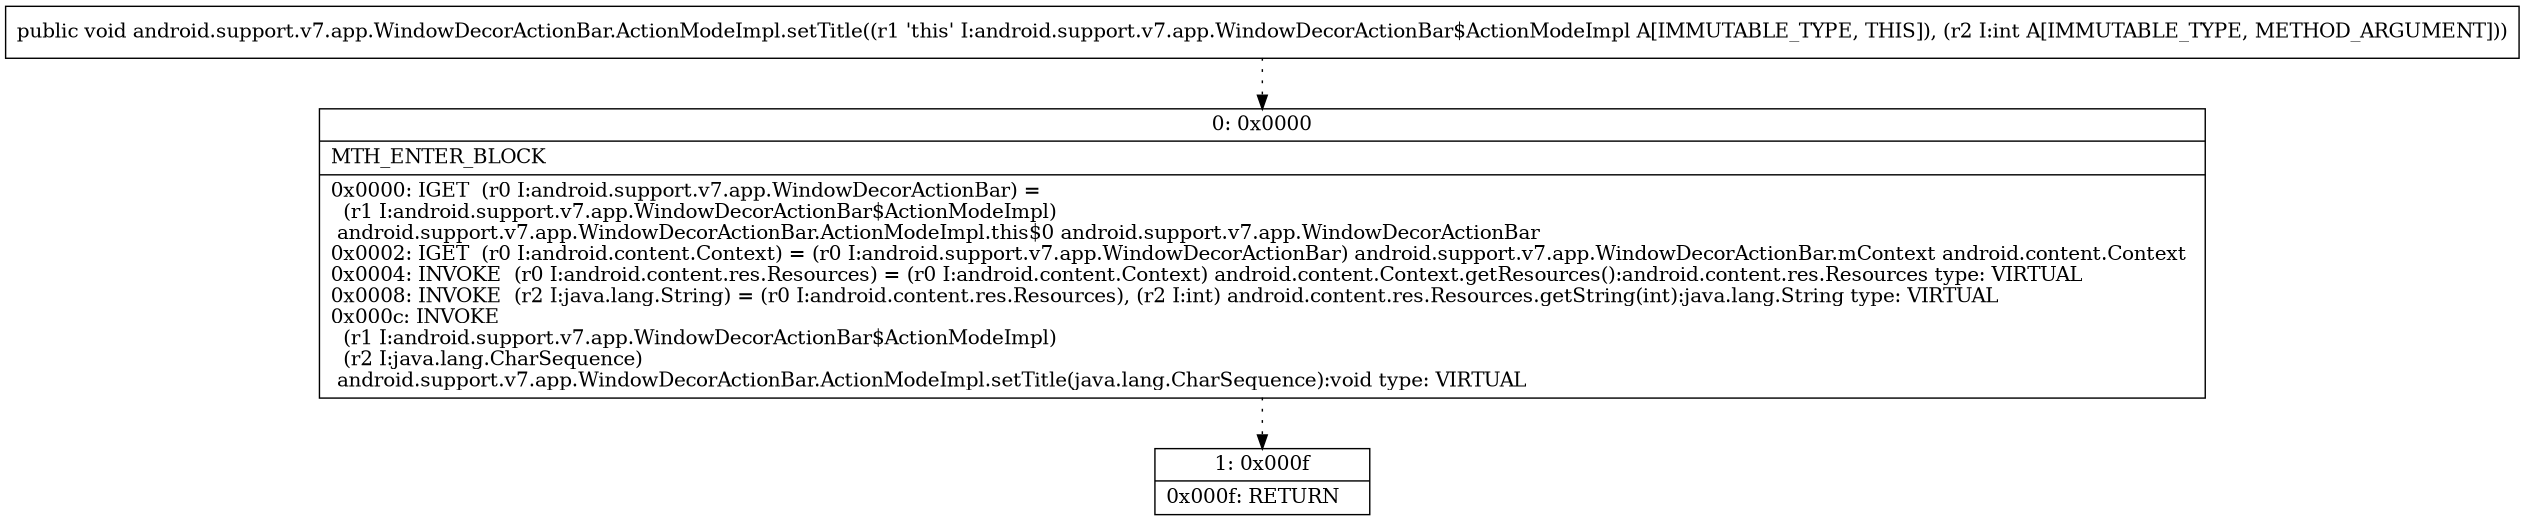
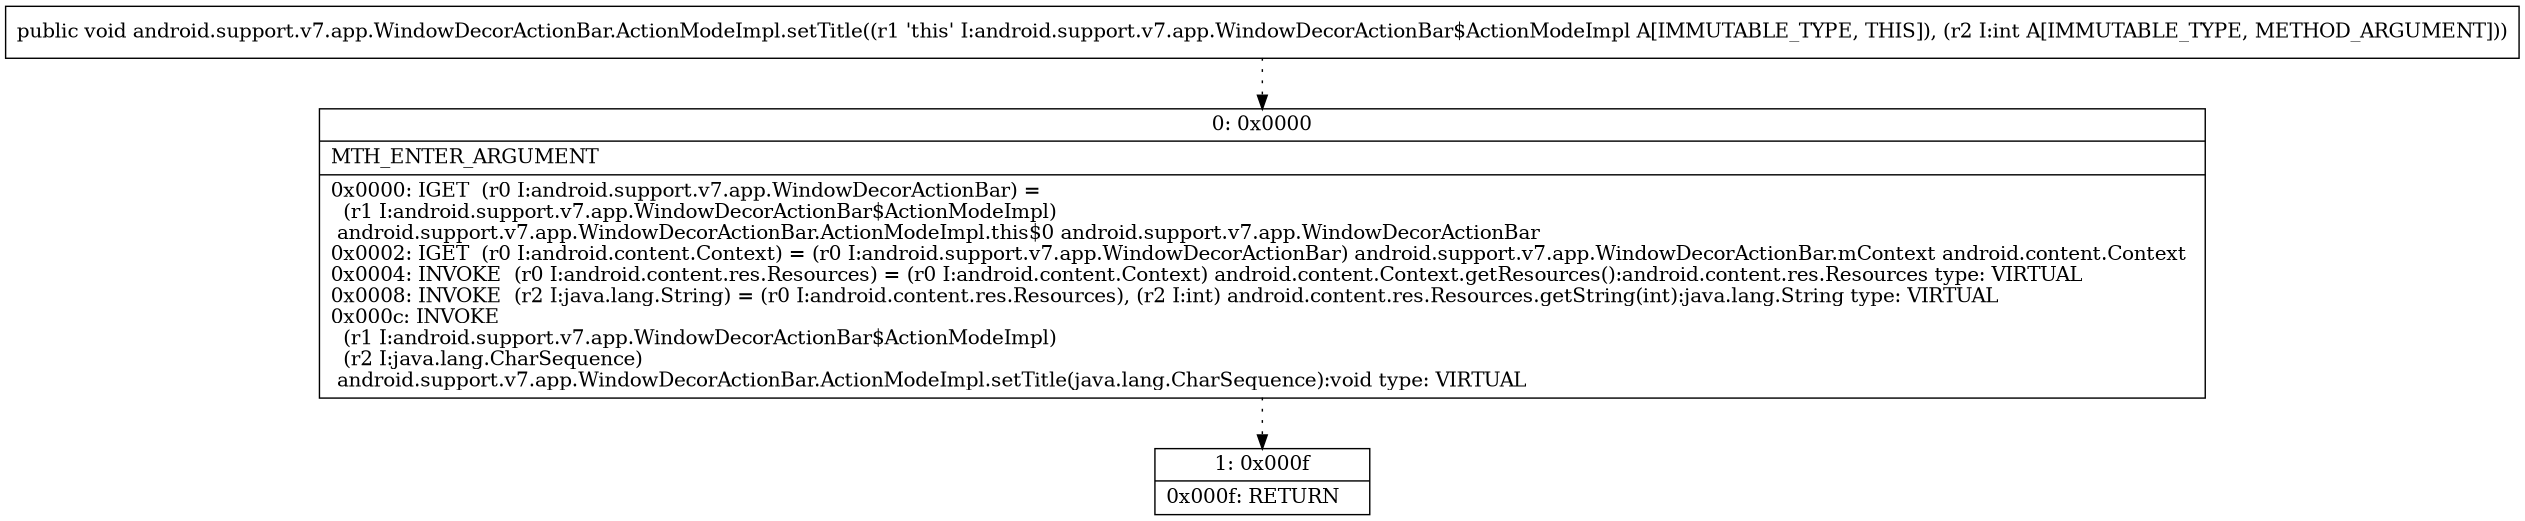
node "0: 0x0000": text "MTH_ENTER_BLOCK" -> "MTH_ENTER_ARGUMENT"
